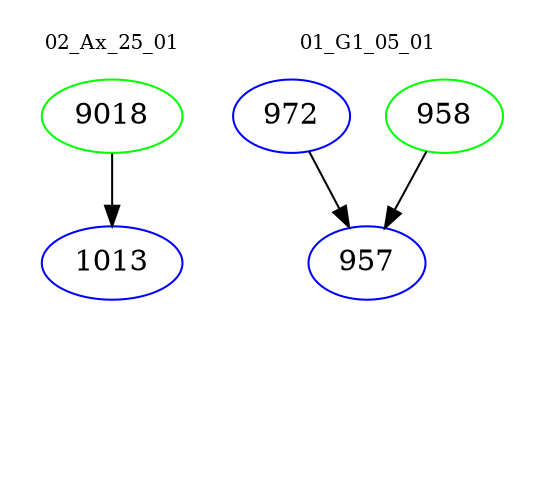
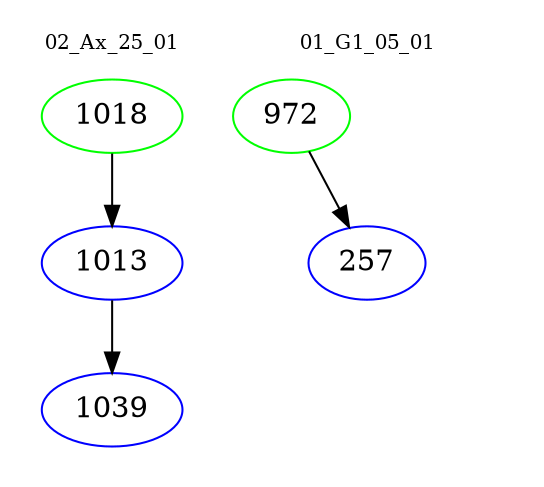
node "9018": label "9018" -> "1018"
node "972": color blue -> green
node "958": removed
node "957": label "957" -> "257"
node "1039": added
